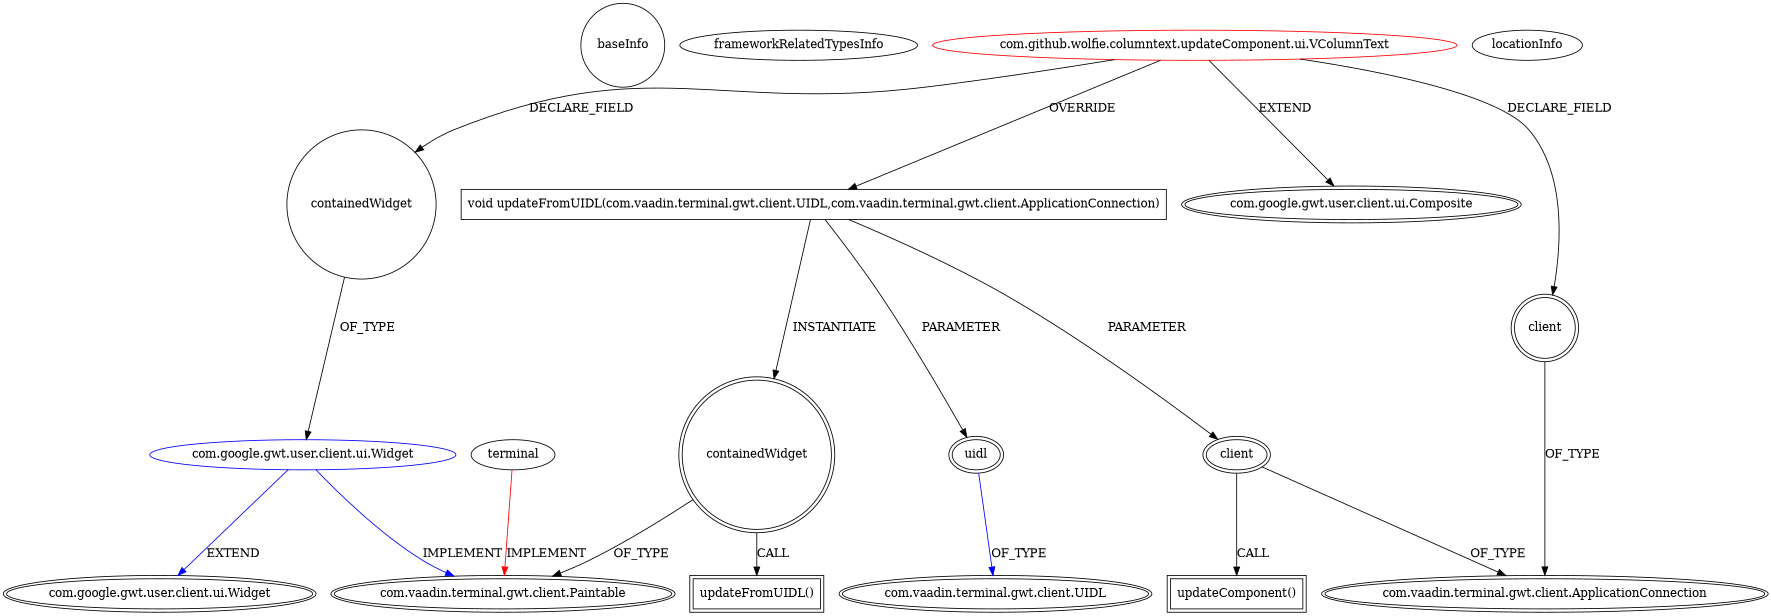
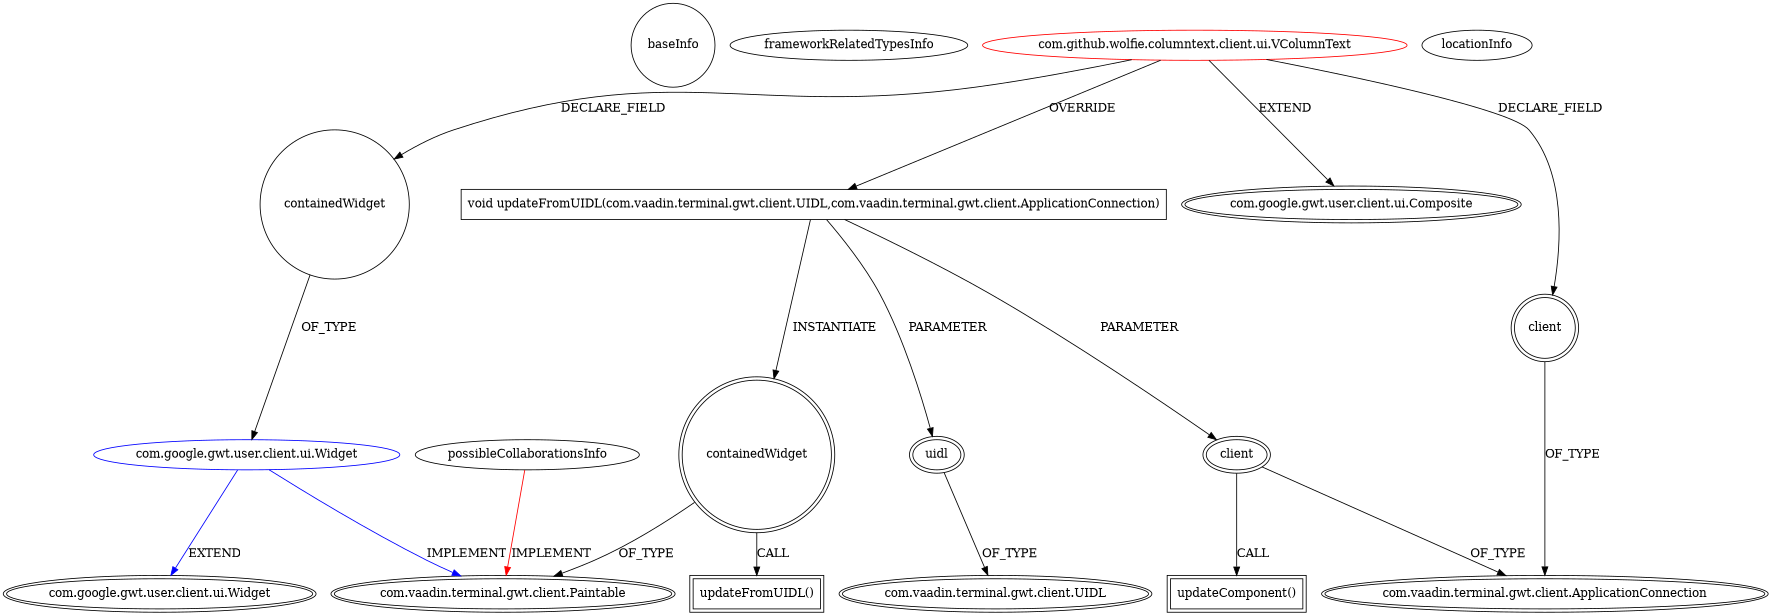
node "com.github.wolfie.columntext.updateComponent.ui.VColumnText": label "com.github.wolfie.columntext.updateComponent.ui.VColumnText" -> "com.github.wolfie.columntext.client.ui.VColumnText"
node "terminal": label "terminal" -> "possibleCollaborationsInfo"
edge "uidl" -> "com.vaadin.terminal.gwt.client.UIDL": color blue -> black
